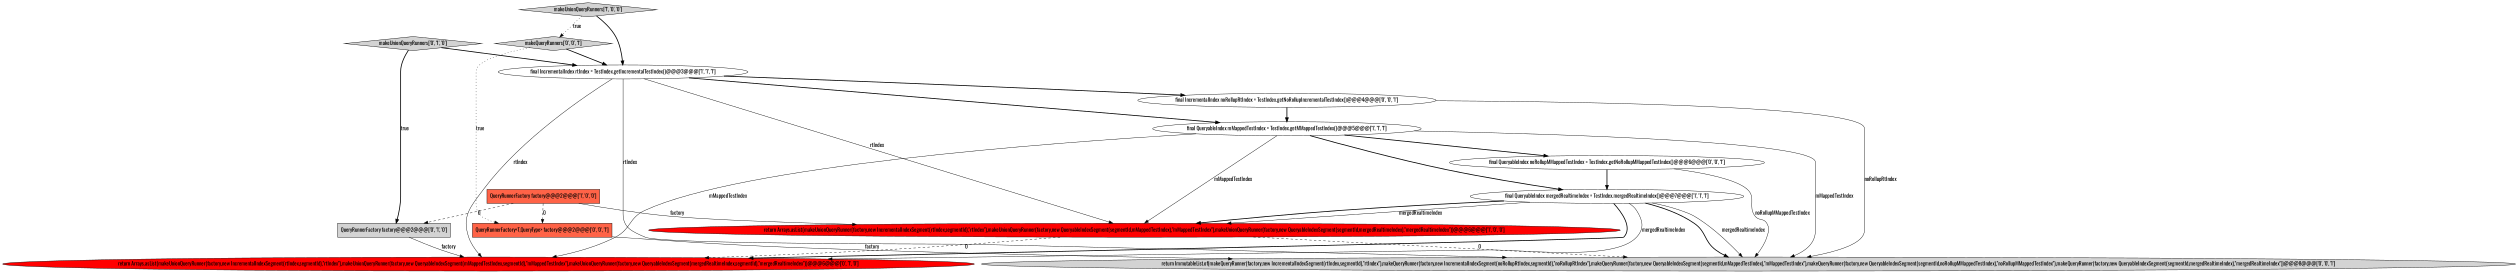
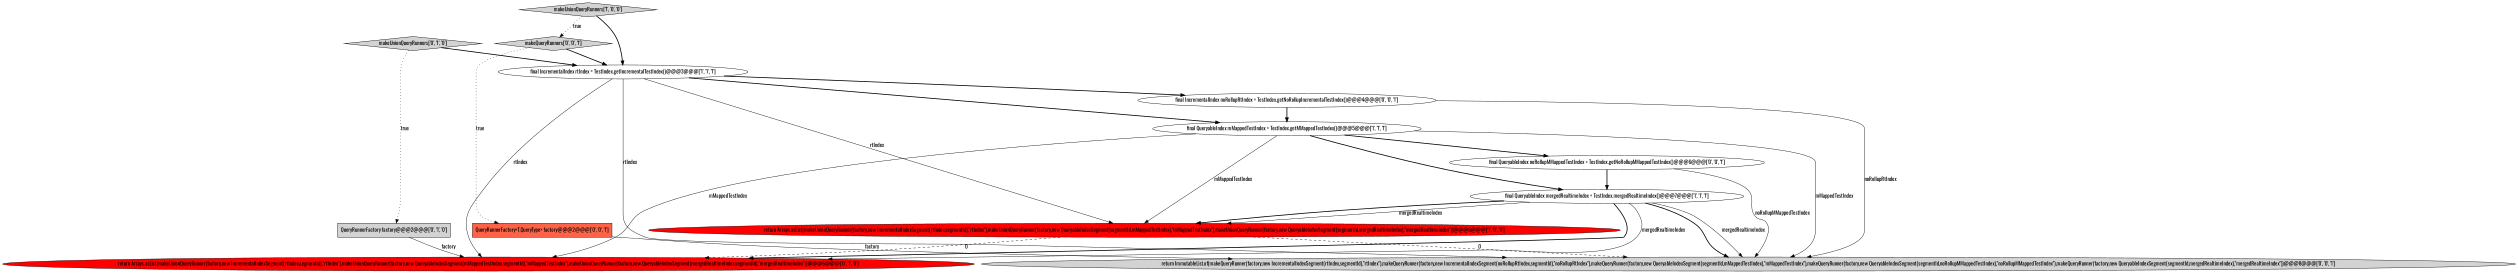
edge "makeUnionQueryRunners['0', '1', '0']" -> "QueryRunnerFactory factory@@@2@@@['0', '1', '0']": style bold -> dotted
node "QueryRunnerFactory factory@@@2@@@['1', '0', '0']": removed
